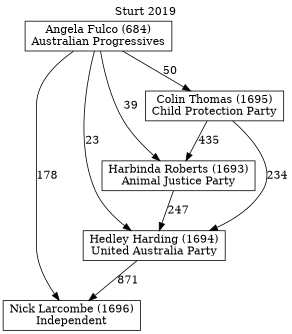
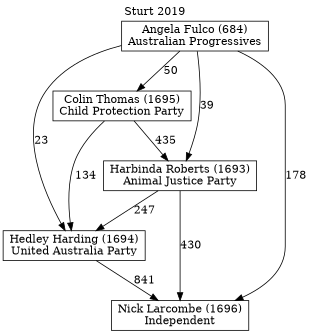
edge "Colin Thomas (1695) Child Protection Party" -> "Hedley Harding (1694) United Australia Party": label "234" -> "134"
edge "Harbinda Roberts (1693) Animal Justice Party" -> "Nick Larcombe (1696) Independent": added, label "430"
edge "Hedley Harding (1694) United Australia Party" -> "Nick Larcombe (1696) Independent": label "871" -> "841"
